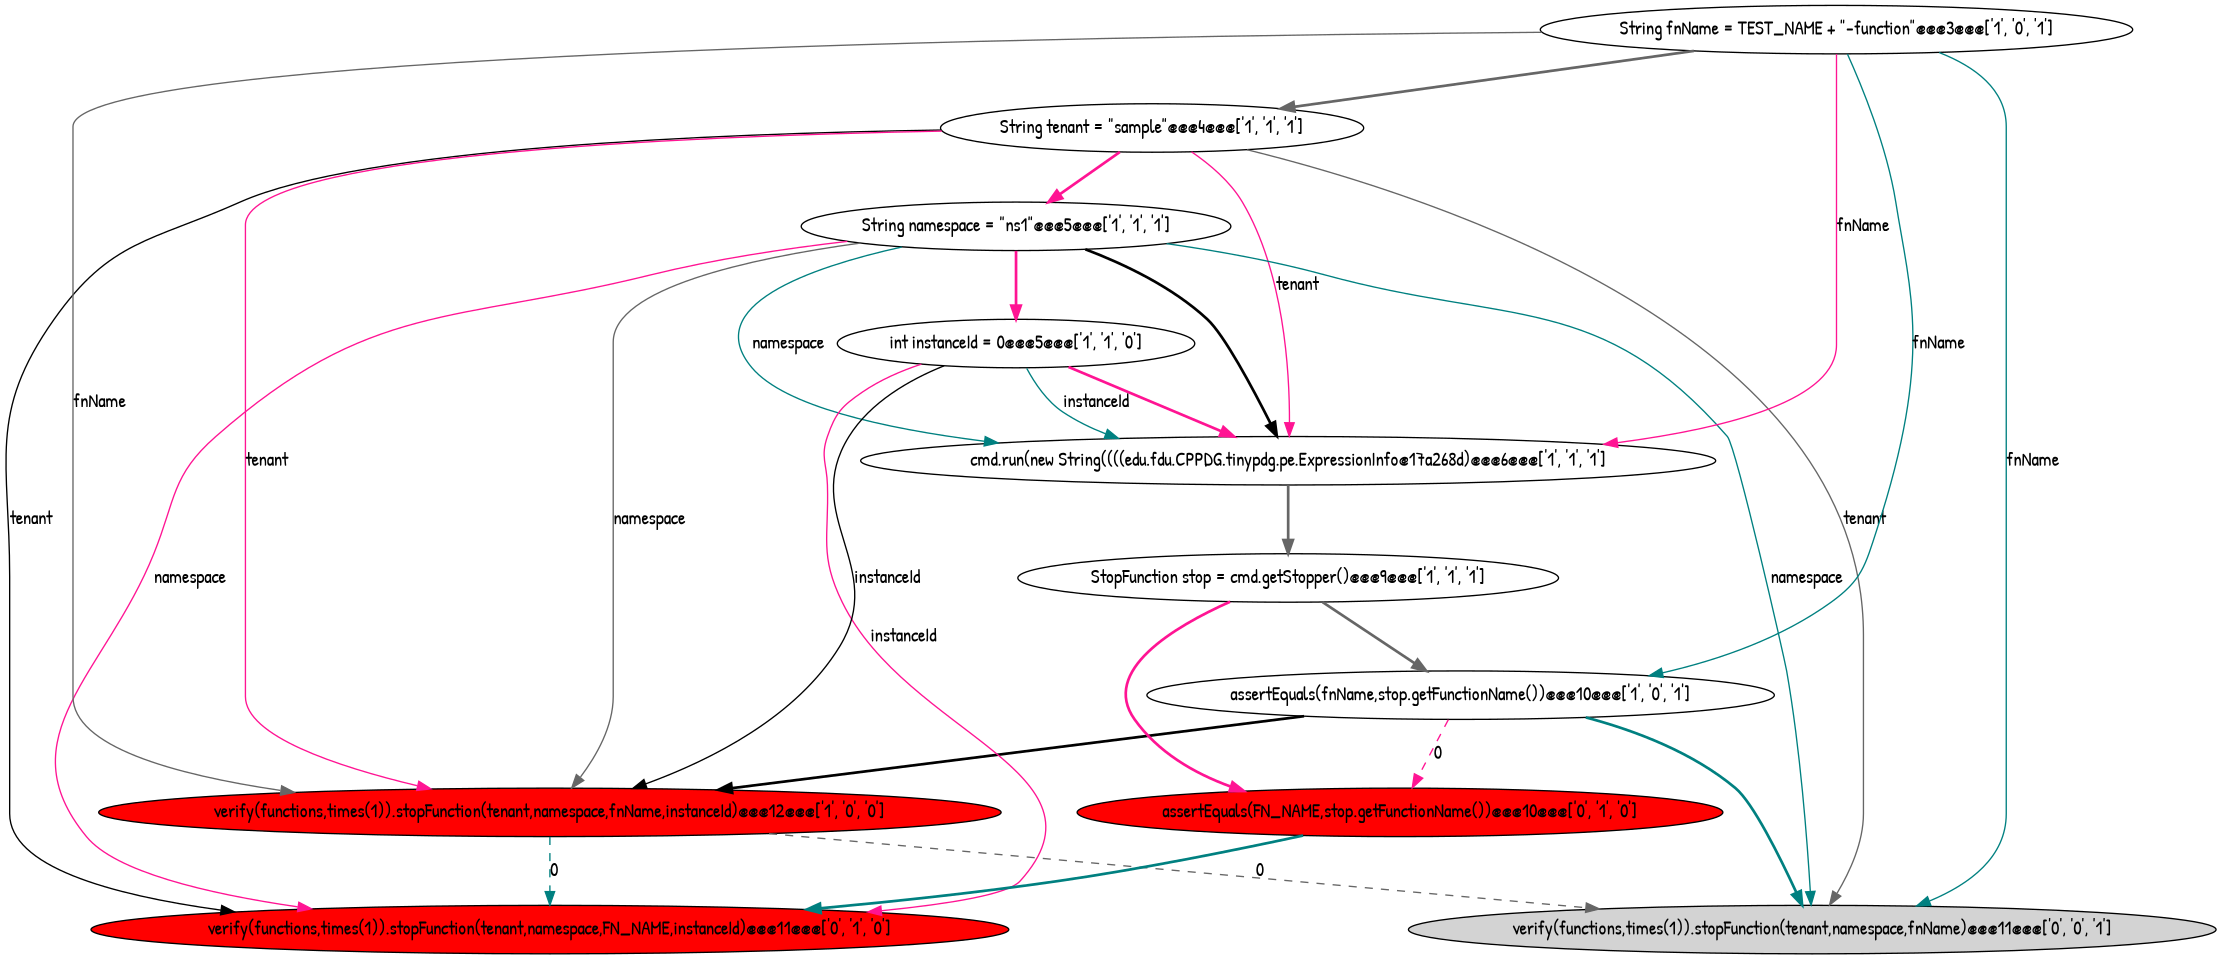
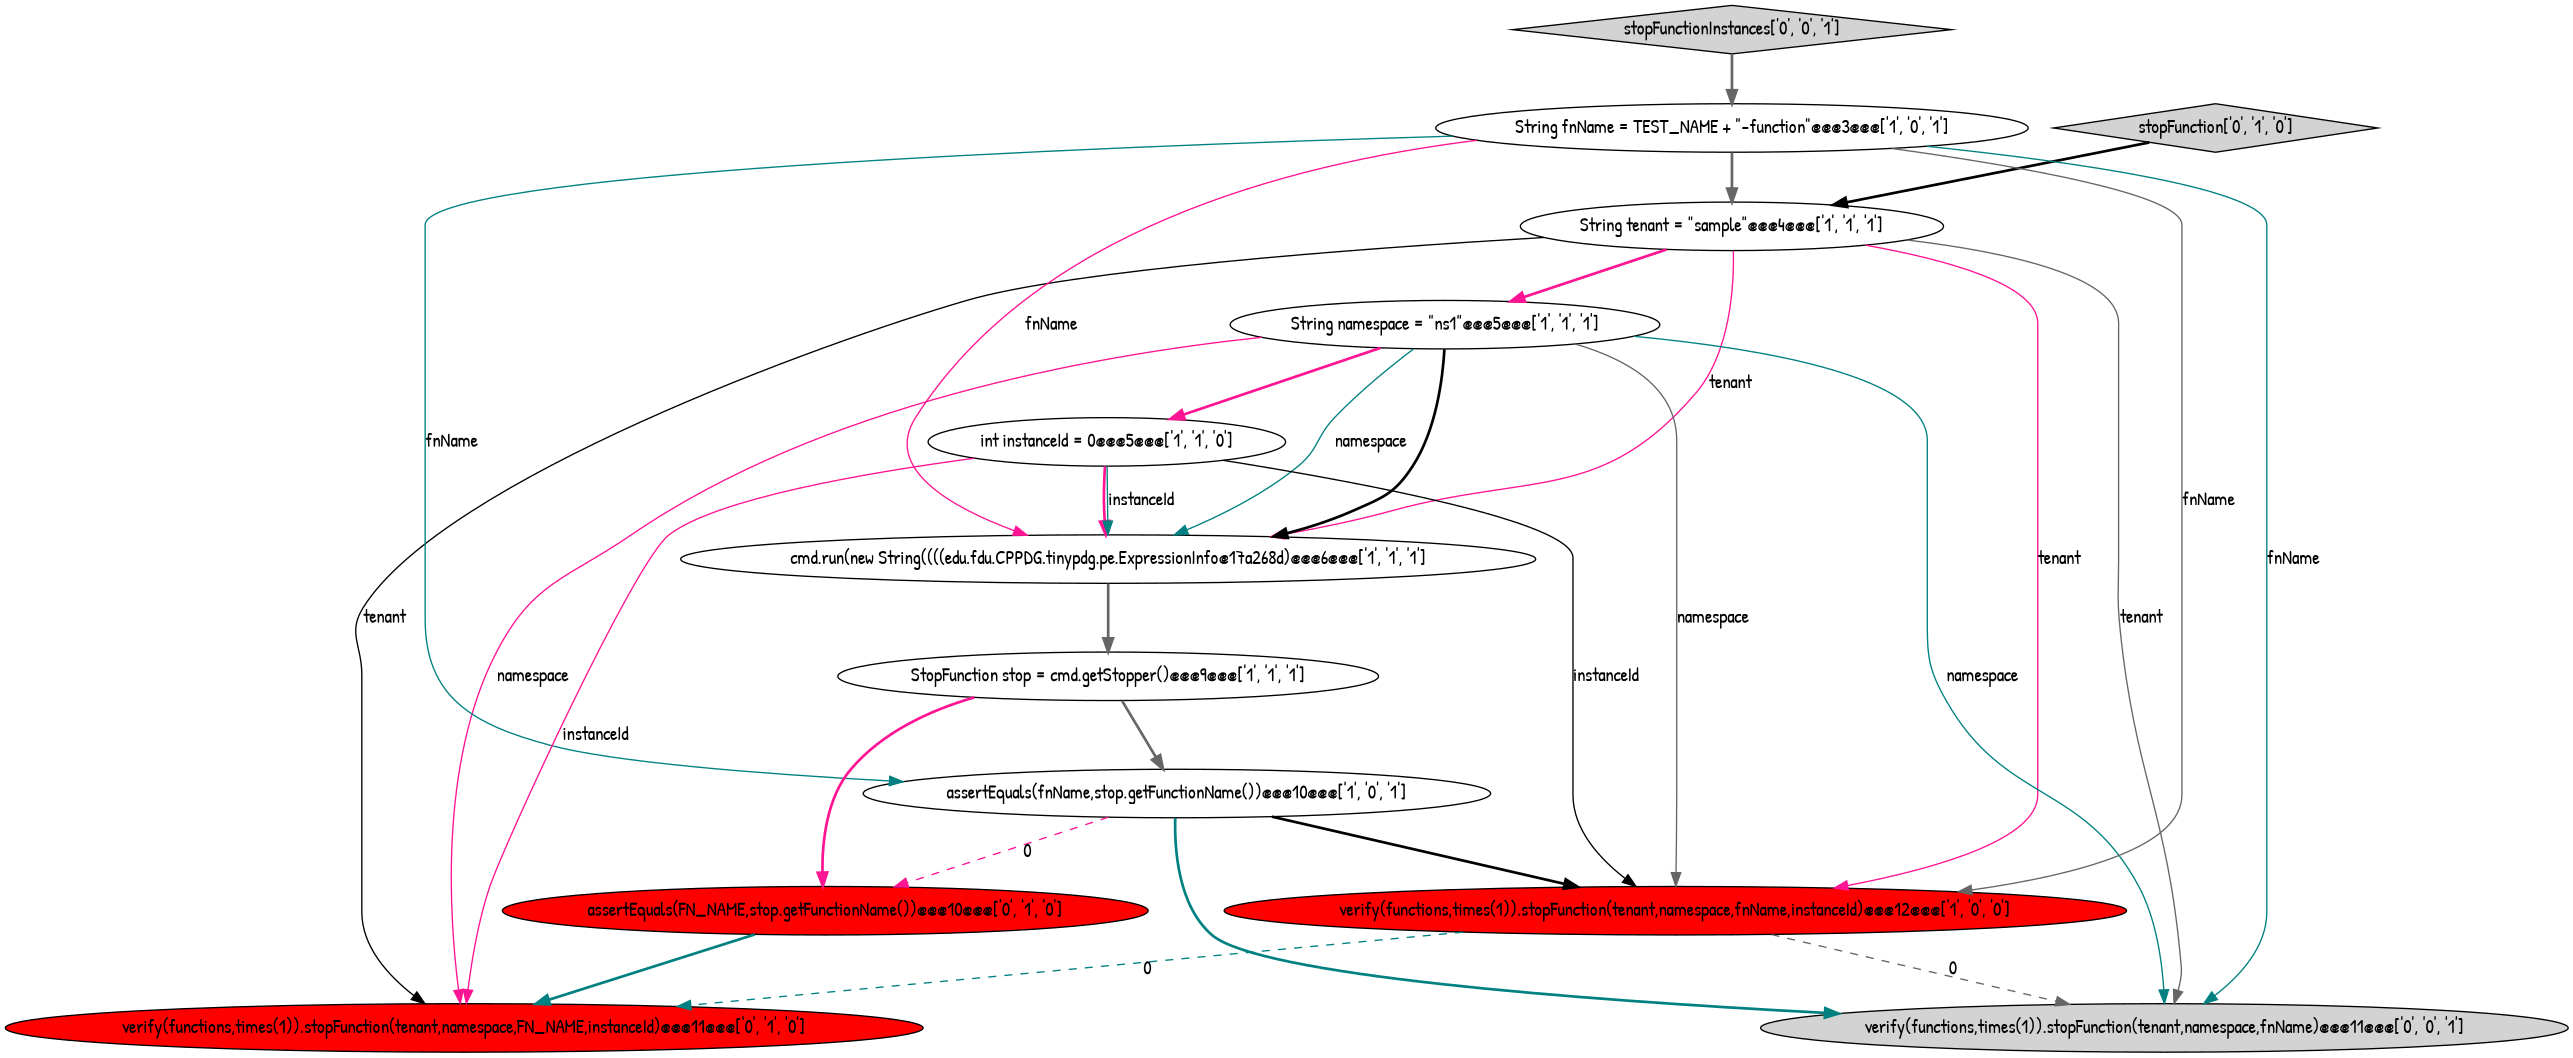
node "stopFunctionInstances['0', '0', '1']": added
node "stopFunction['0', '1', '0']": added
